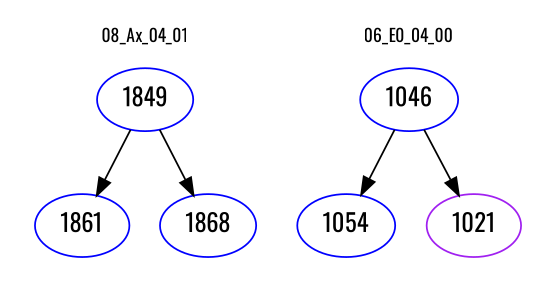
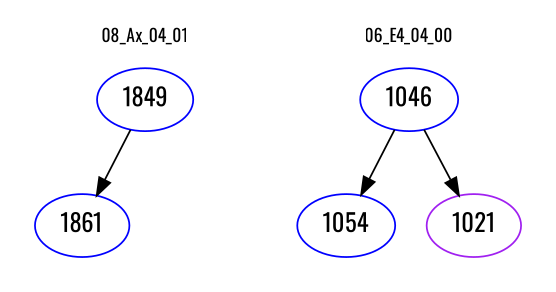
cluster "06_E0_04_00": label "06_E0_04_00" -> "06_E4_04_00"
node "1868": removed
